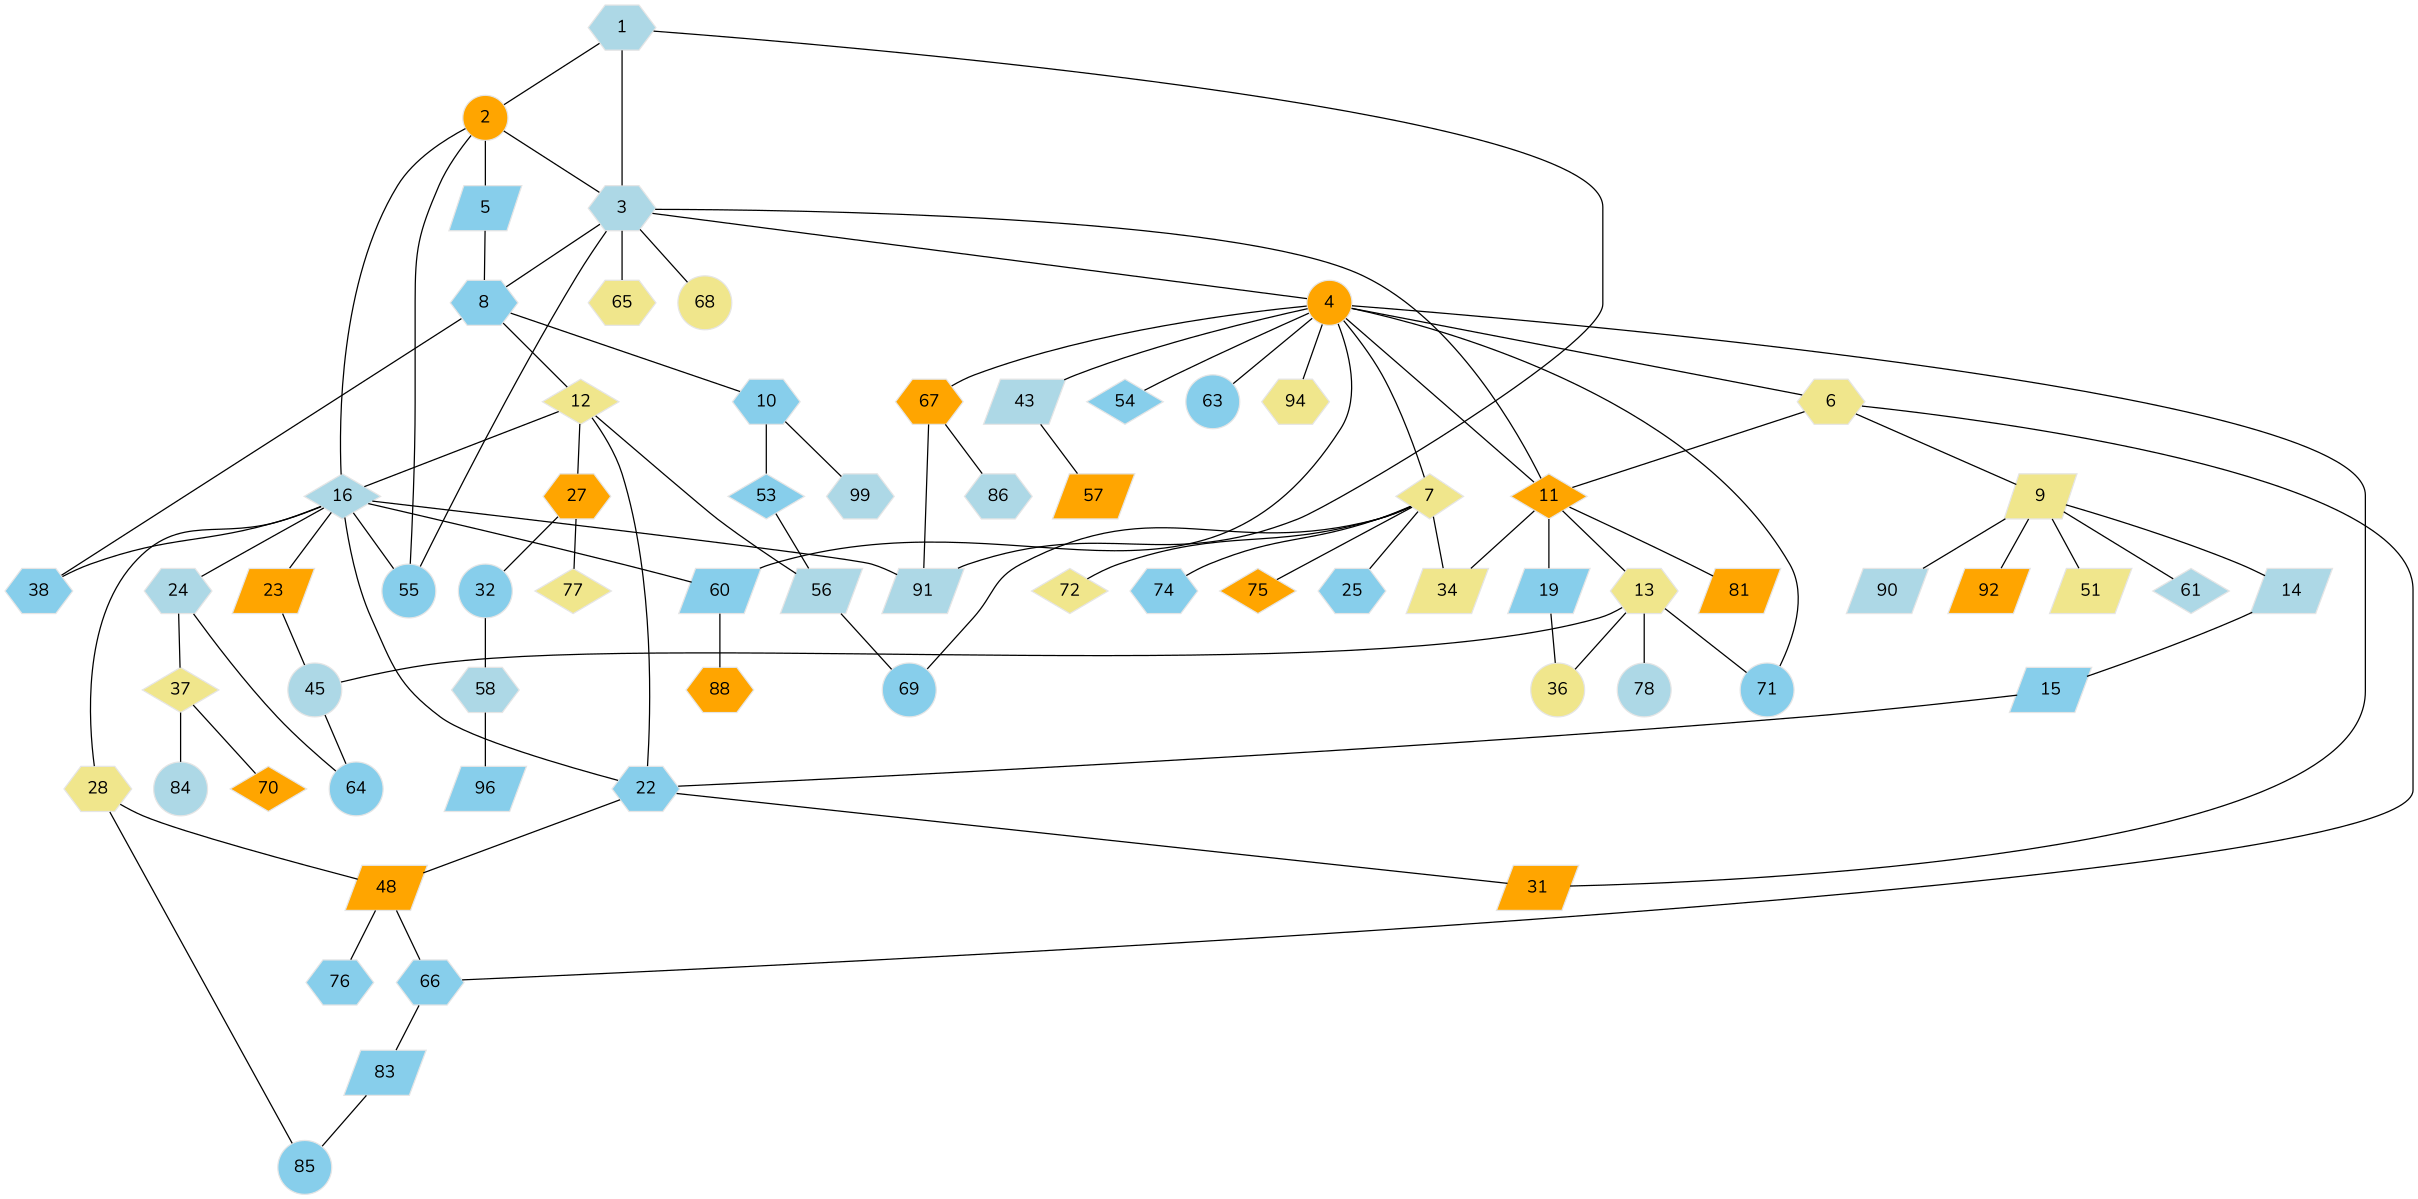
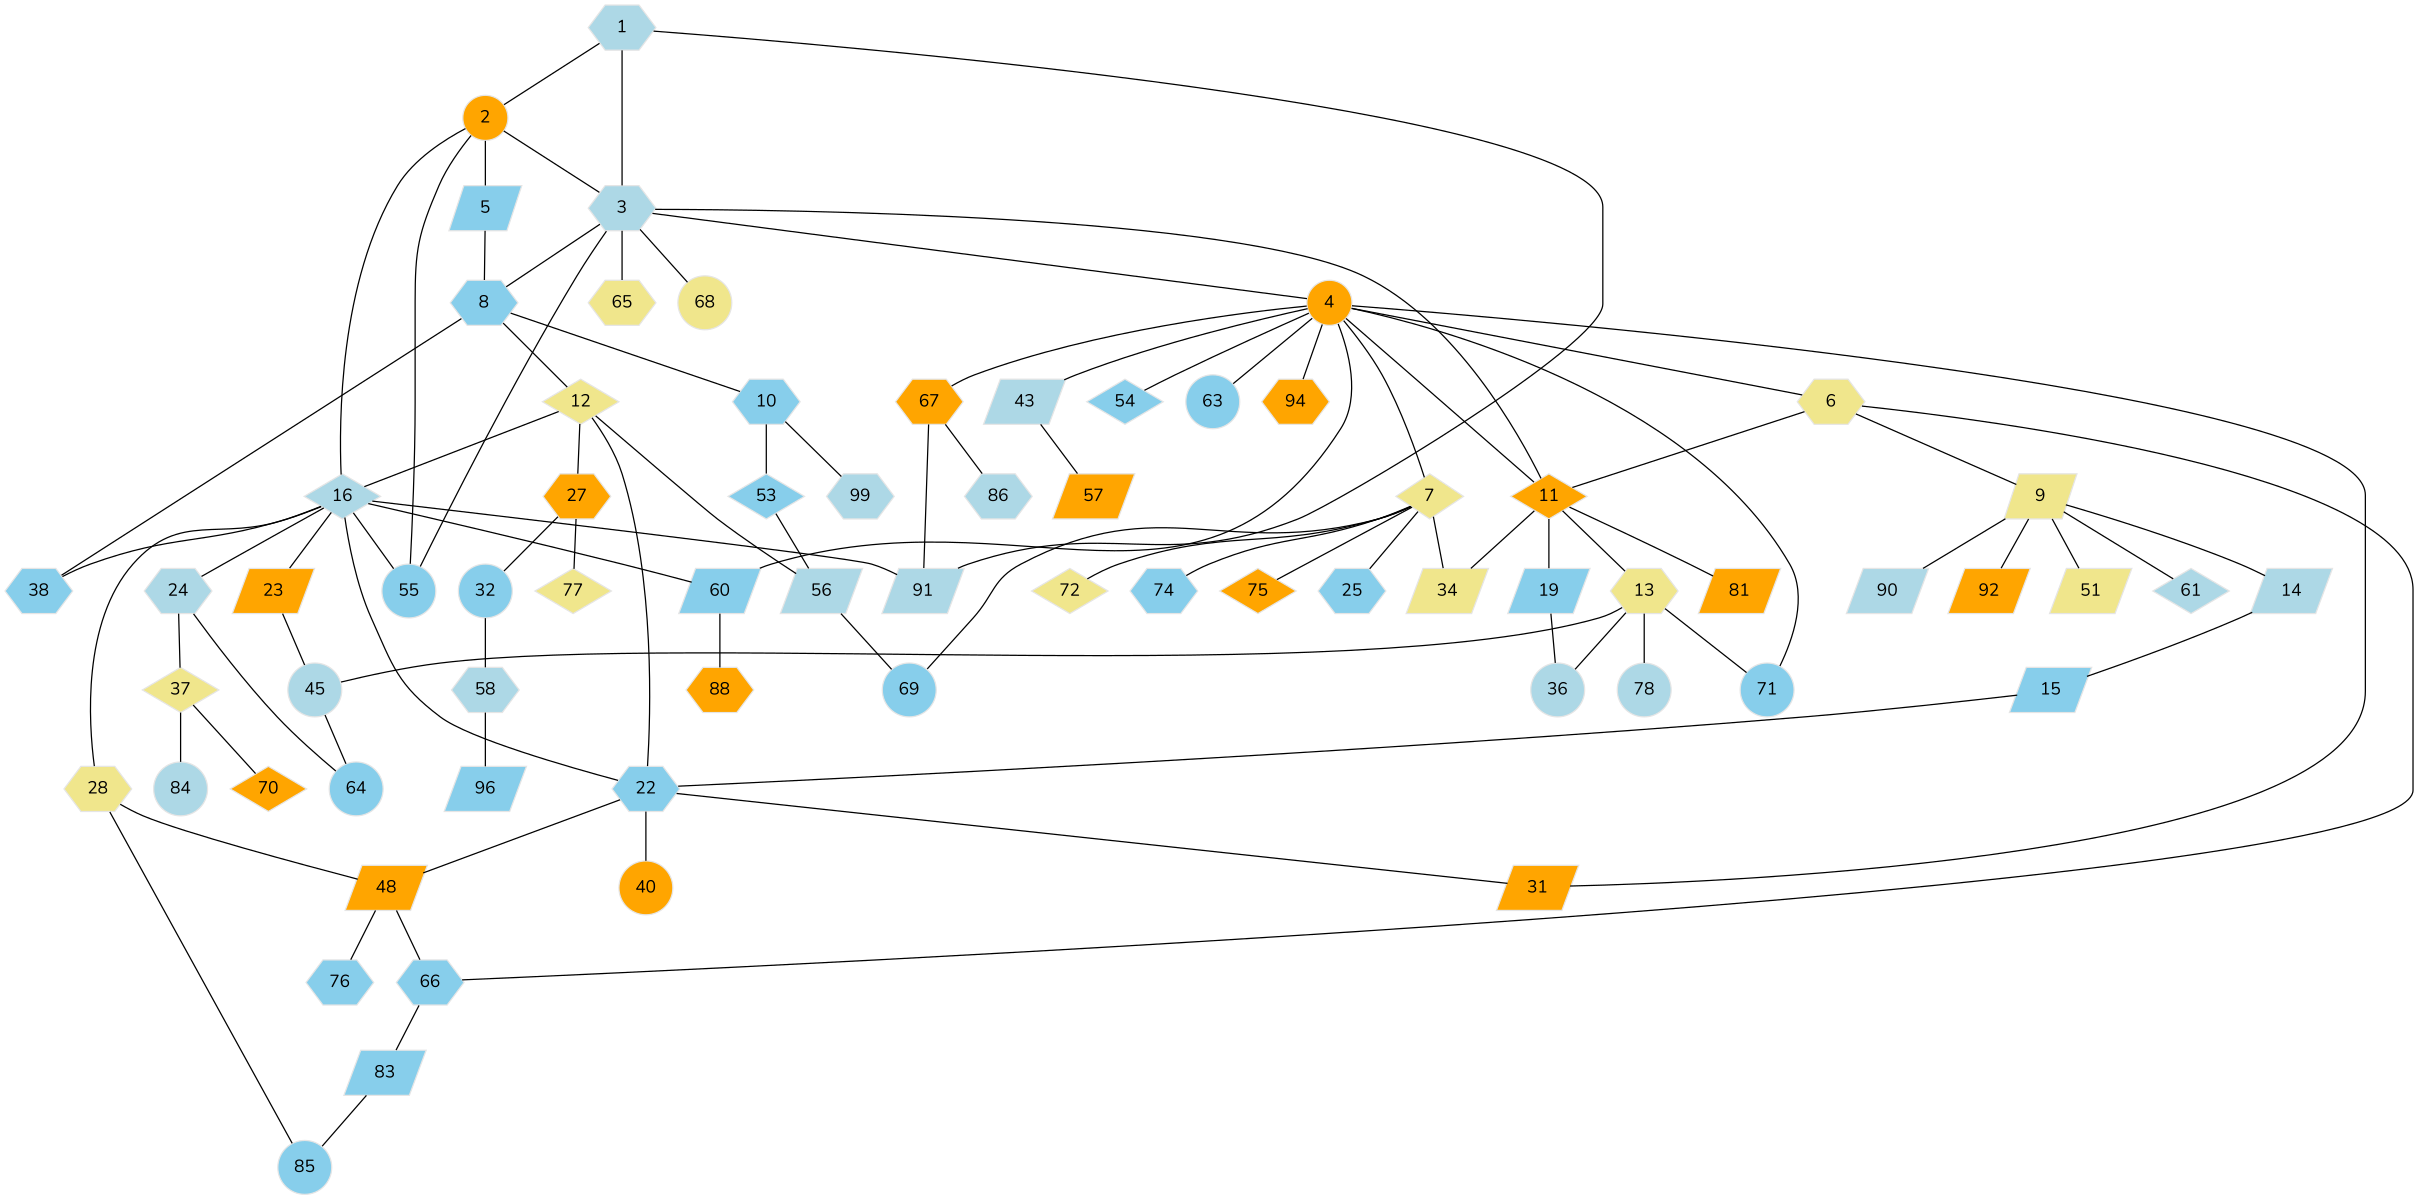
node "94": fillcolor khaki -> orange
node "36": fillcolor khaki -> lightblue
node "40": added
